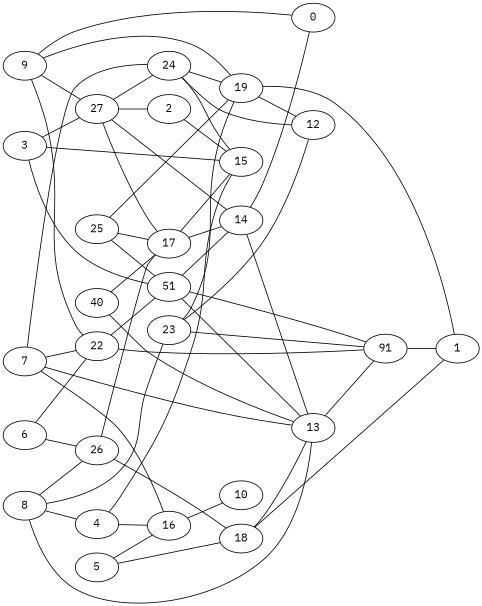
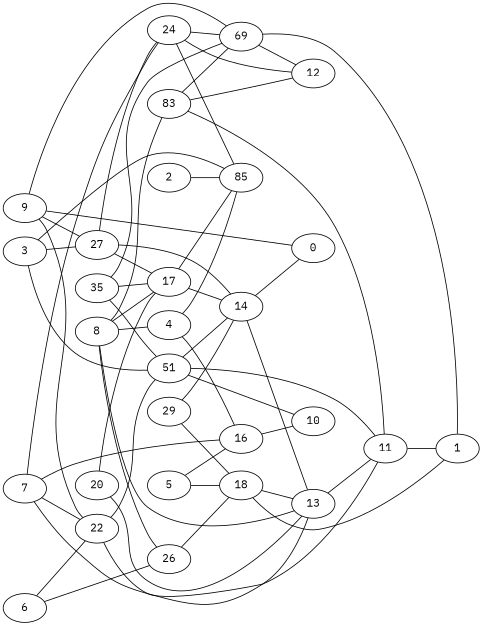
node "19": label "19" -> "69"
edge "27" -- "2": removed
node "15": label "15" -> "85"
node "25": label "25" -> "35"
node "40": label "40" -> "20"
node "23": label "23" -> "83"
edge "17" -- "26": now "17" -- "8"
node "91": label "91" -> "11"
edge "51" -- "13": now "51" -- "10"
node "29": added
